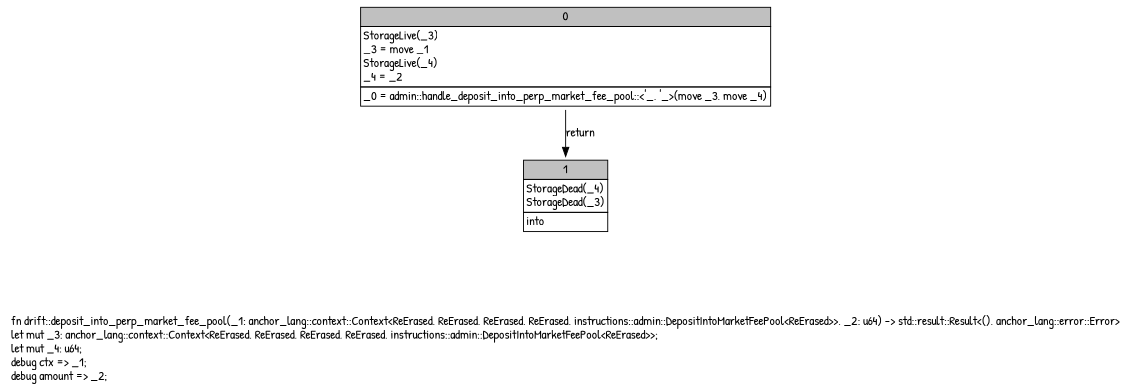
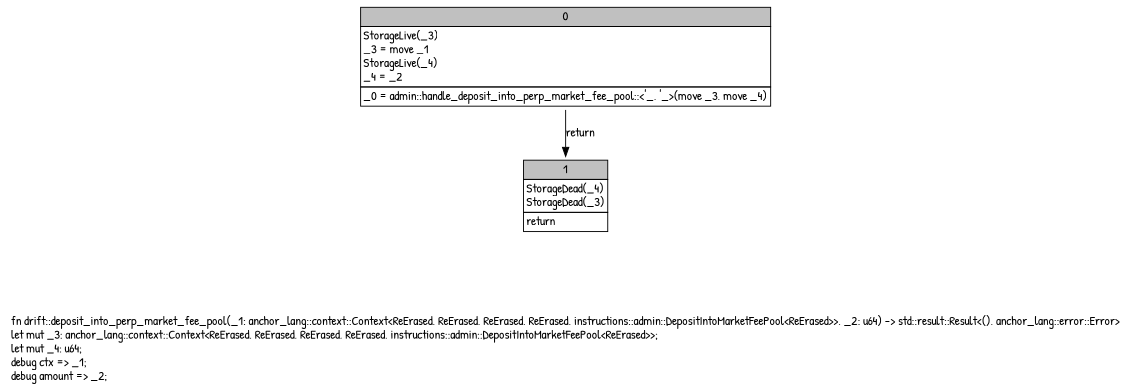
node "1": text "into" -> "return"
